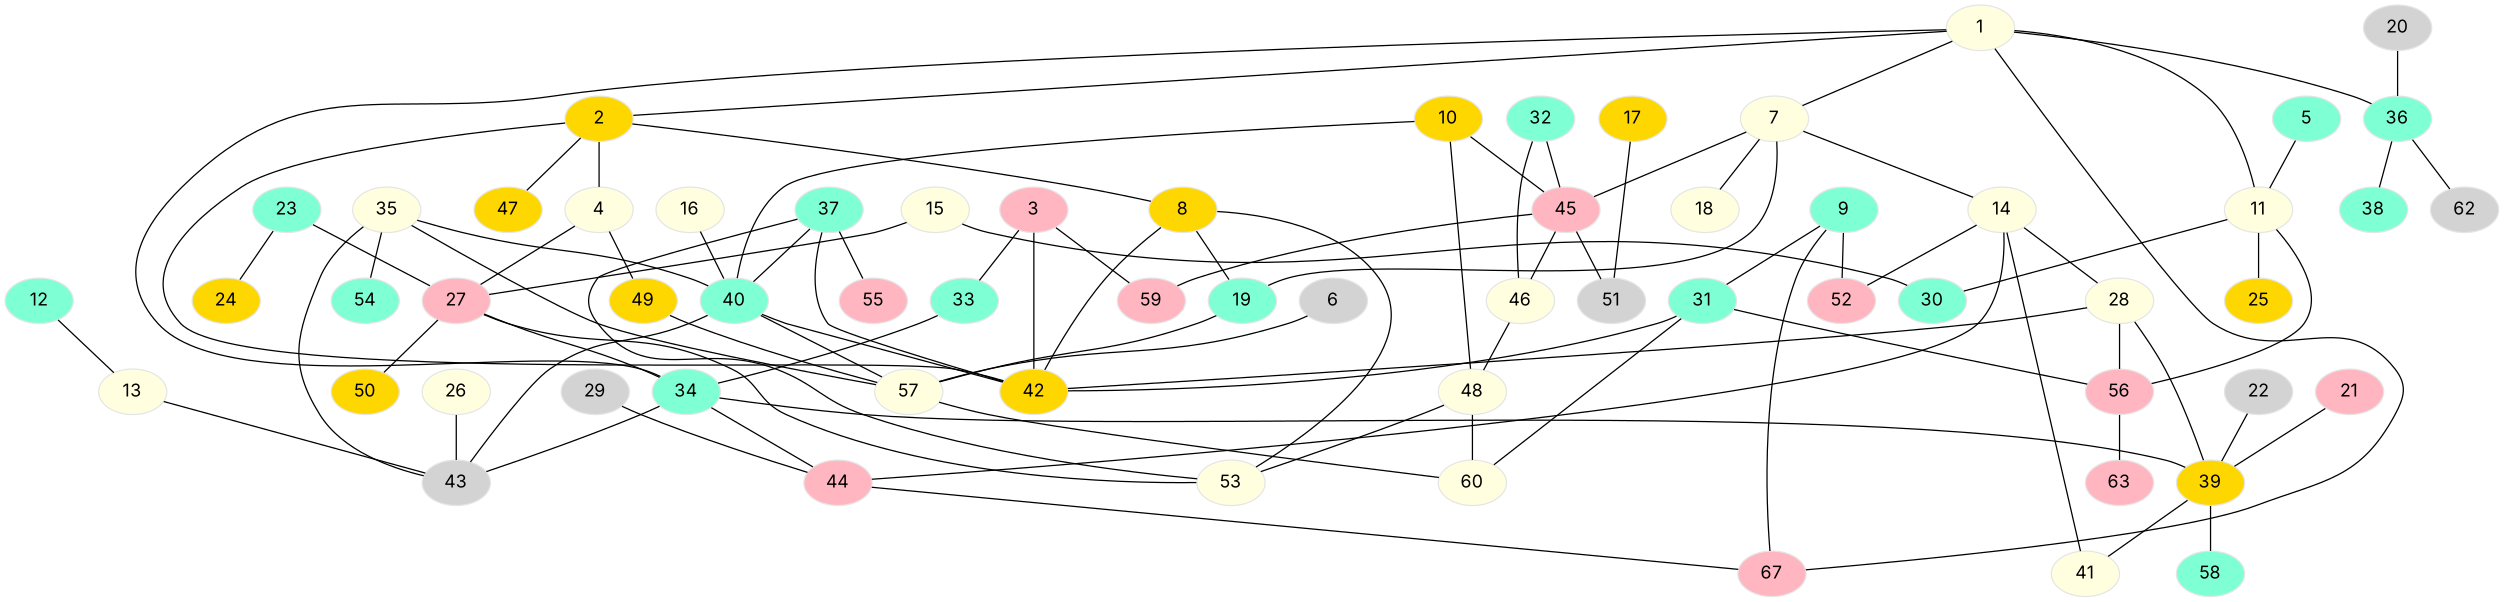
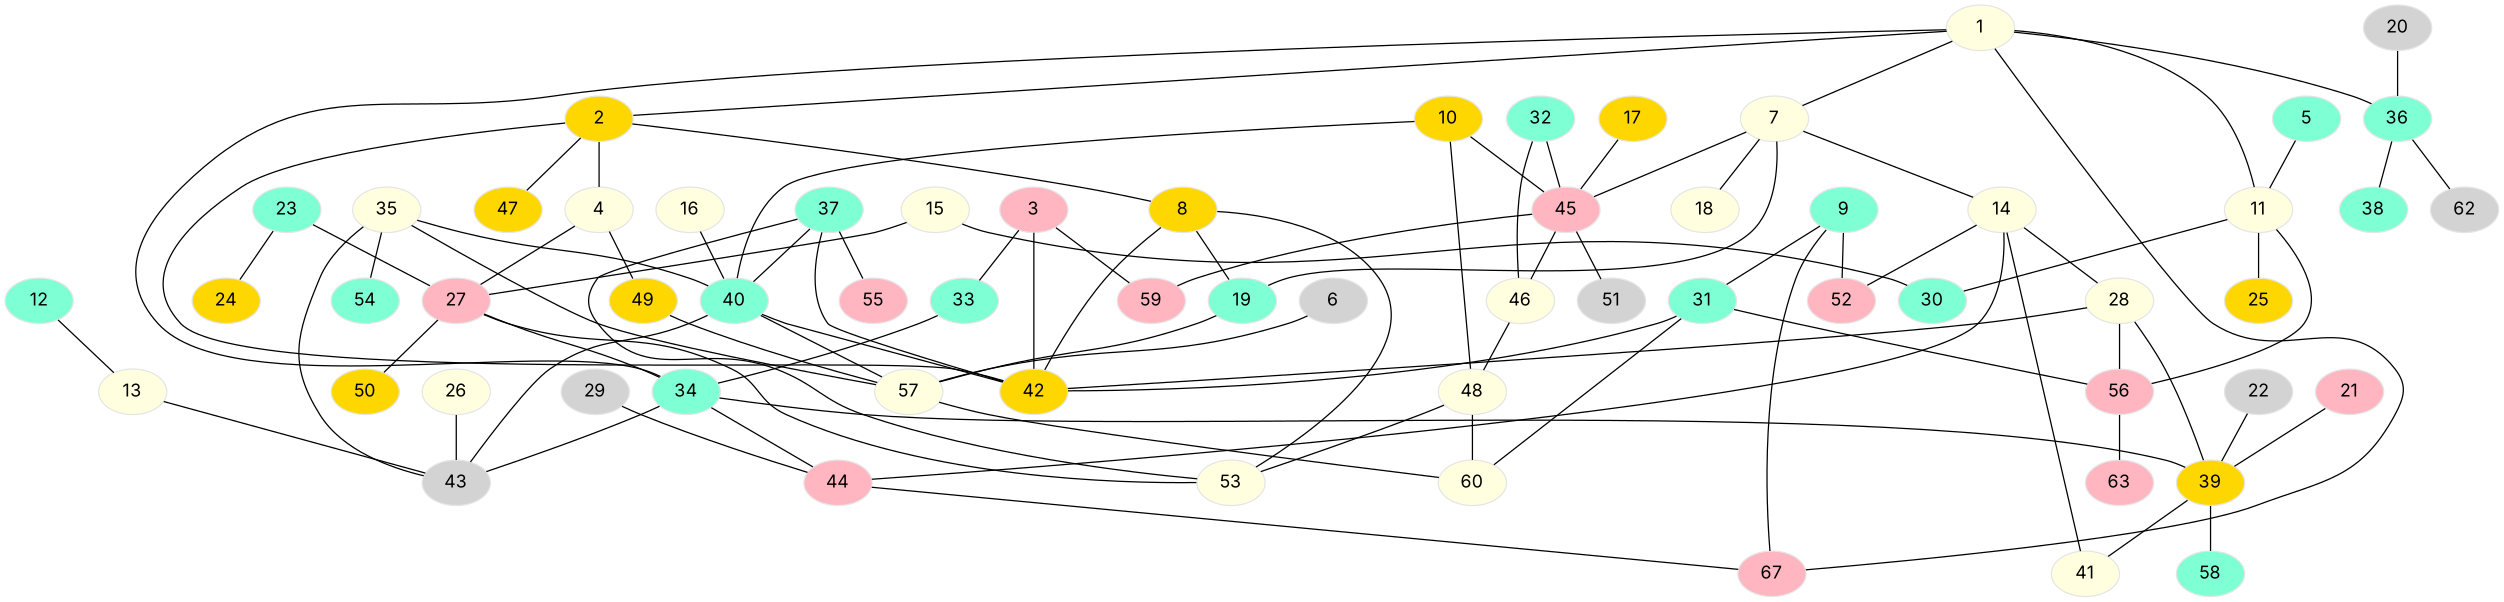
edge "17" -- "51": now "17" -- "45"
